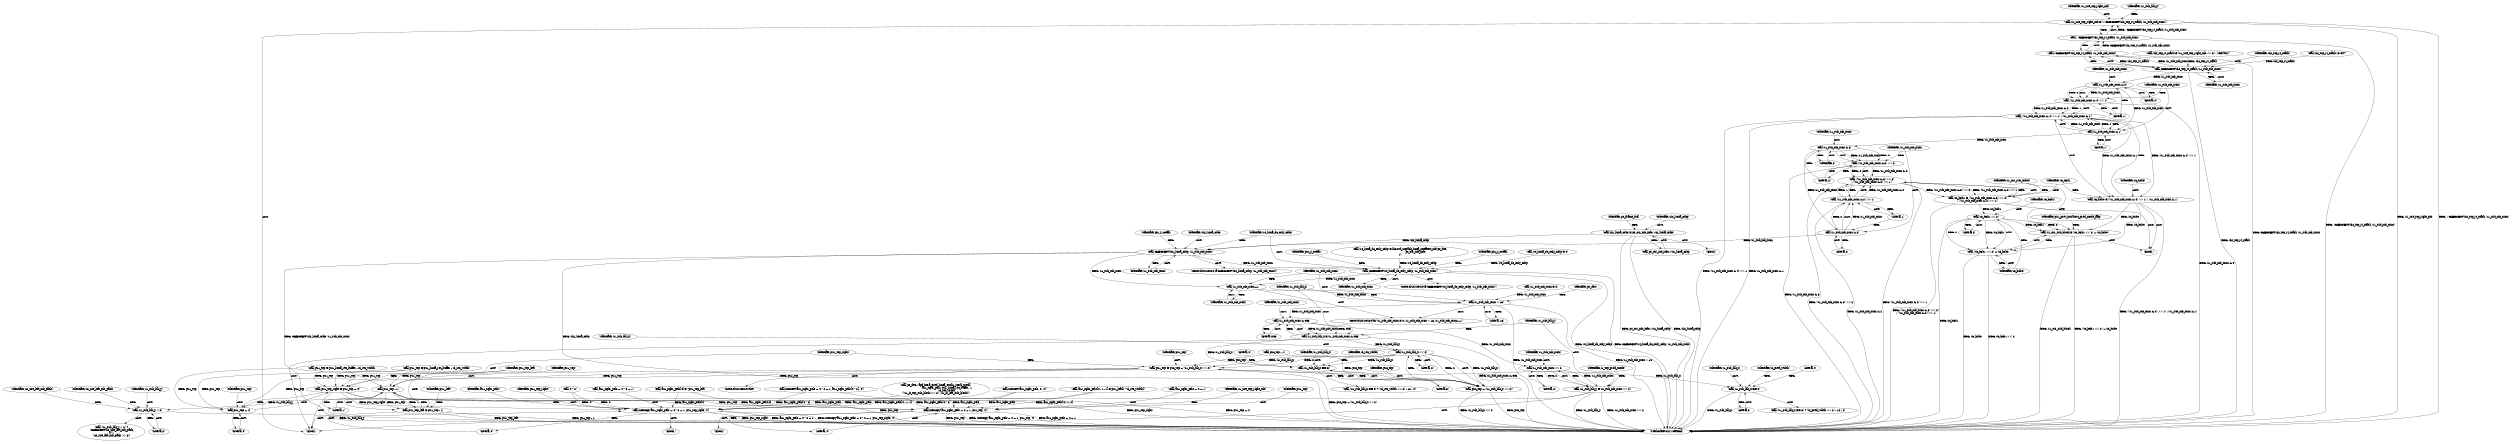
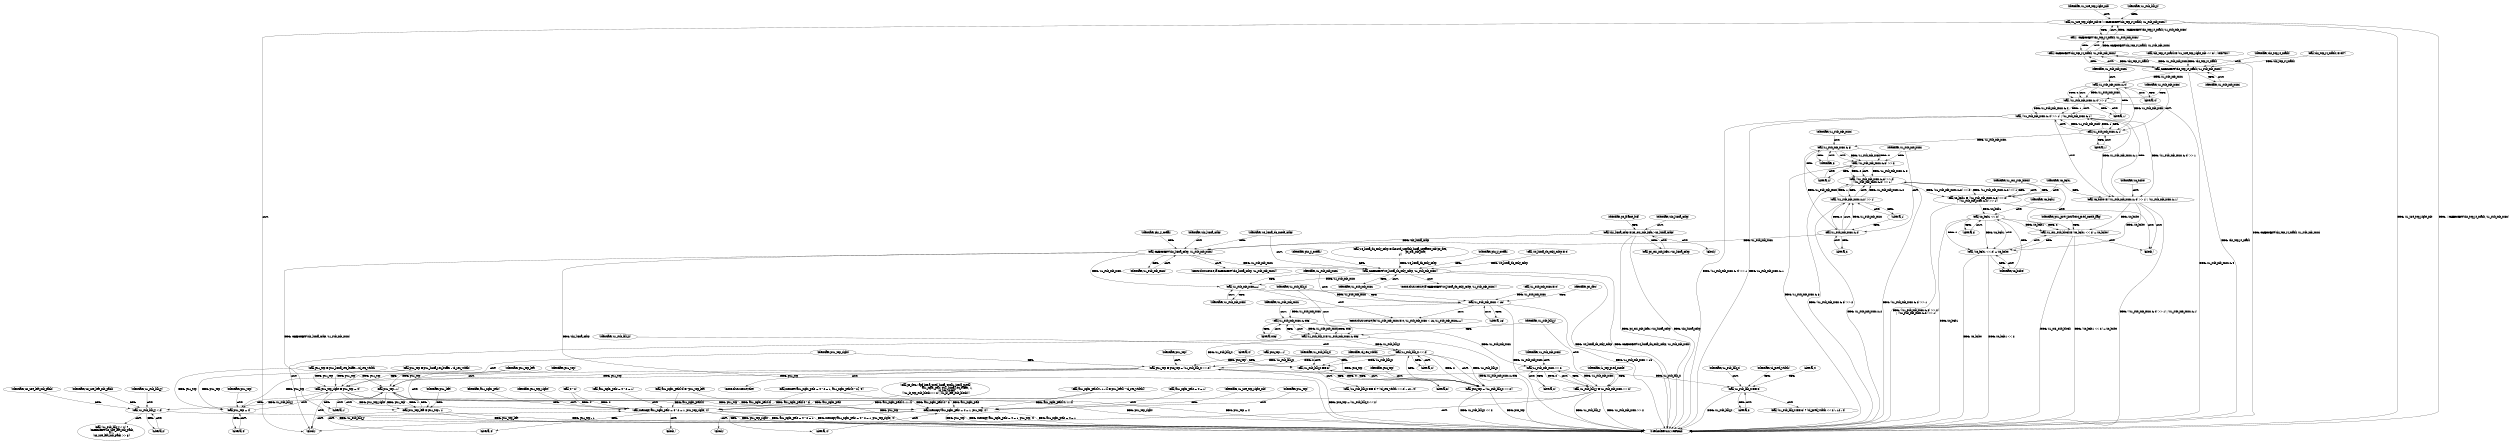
node "(Identifier,u4_luma_dc_only_csbp)": label "(Identifier,u4_luma_dc_only_csbp)" -> "(Identifier,u4_luma_dc_mode_csbp)"
edge "(Call,puc_top + (u1_sub_blk_x << 2))" -> "(Call,pu1_top = puc_top + (u1_sub_blk_x << 2))": label "AST: " -> "DDG: 4"
node "(Call,memset(au1_ngbr_pels, 0, 4))": removed
edge "(Call,!!CHECKBIT(ui2_top_rt_mask, u1_sub_mb_num))" -> "(MethodReturn,WORD32)": removed, label "DDG: !CHECKBIT(ui2_top_rt_mask, u1_sub_mb_num)"
